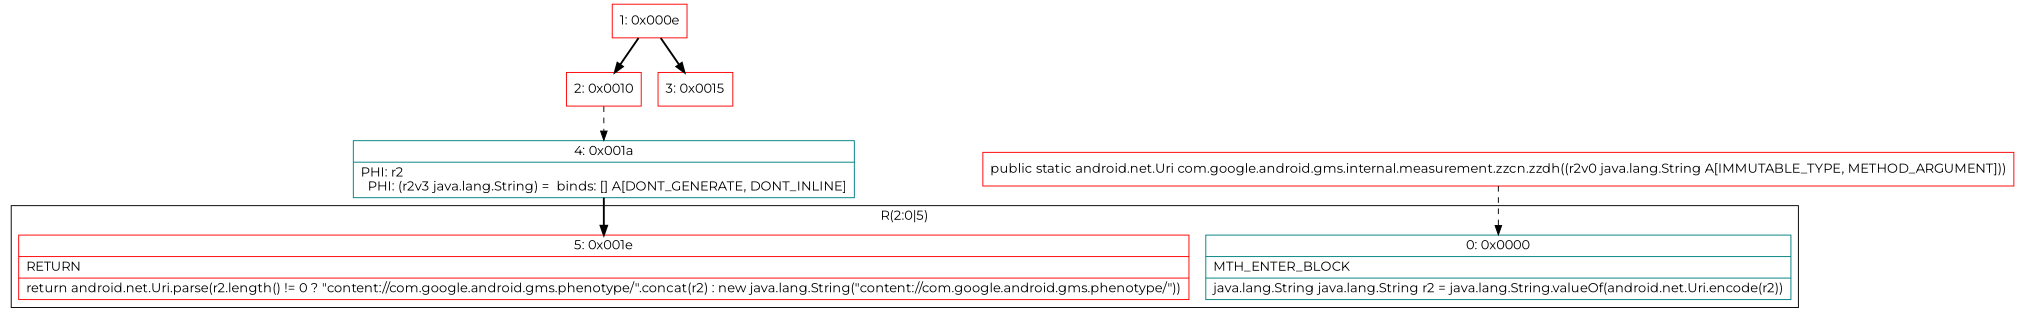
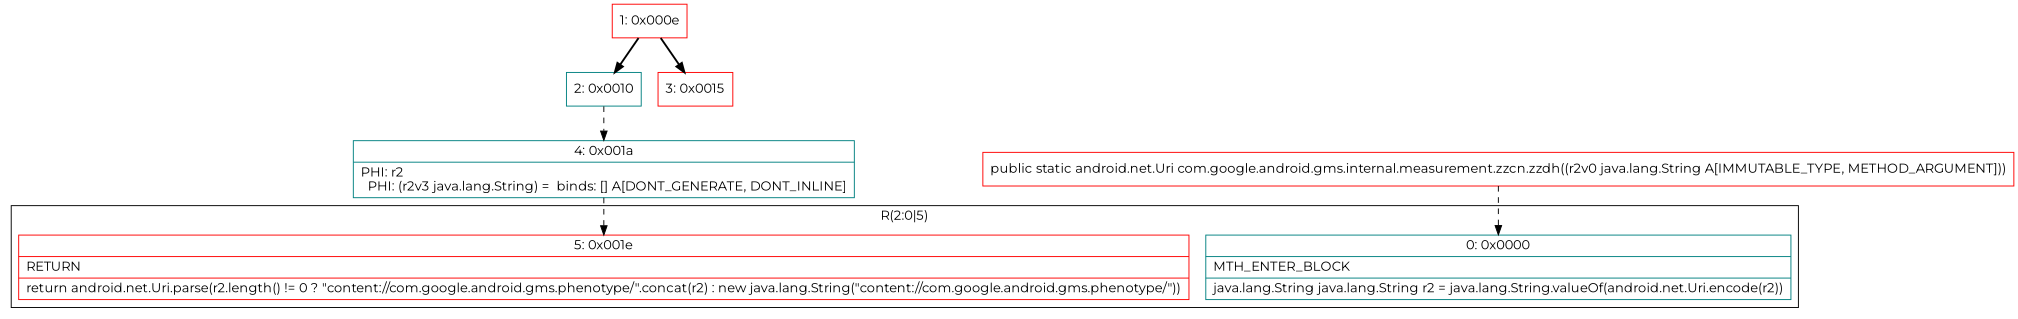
node "2: 0x0010": color red -> teal
edge "4: 0x001a" -> "5: 0x001e": style bold -> dashed
